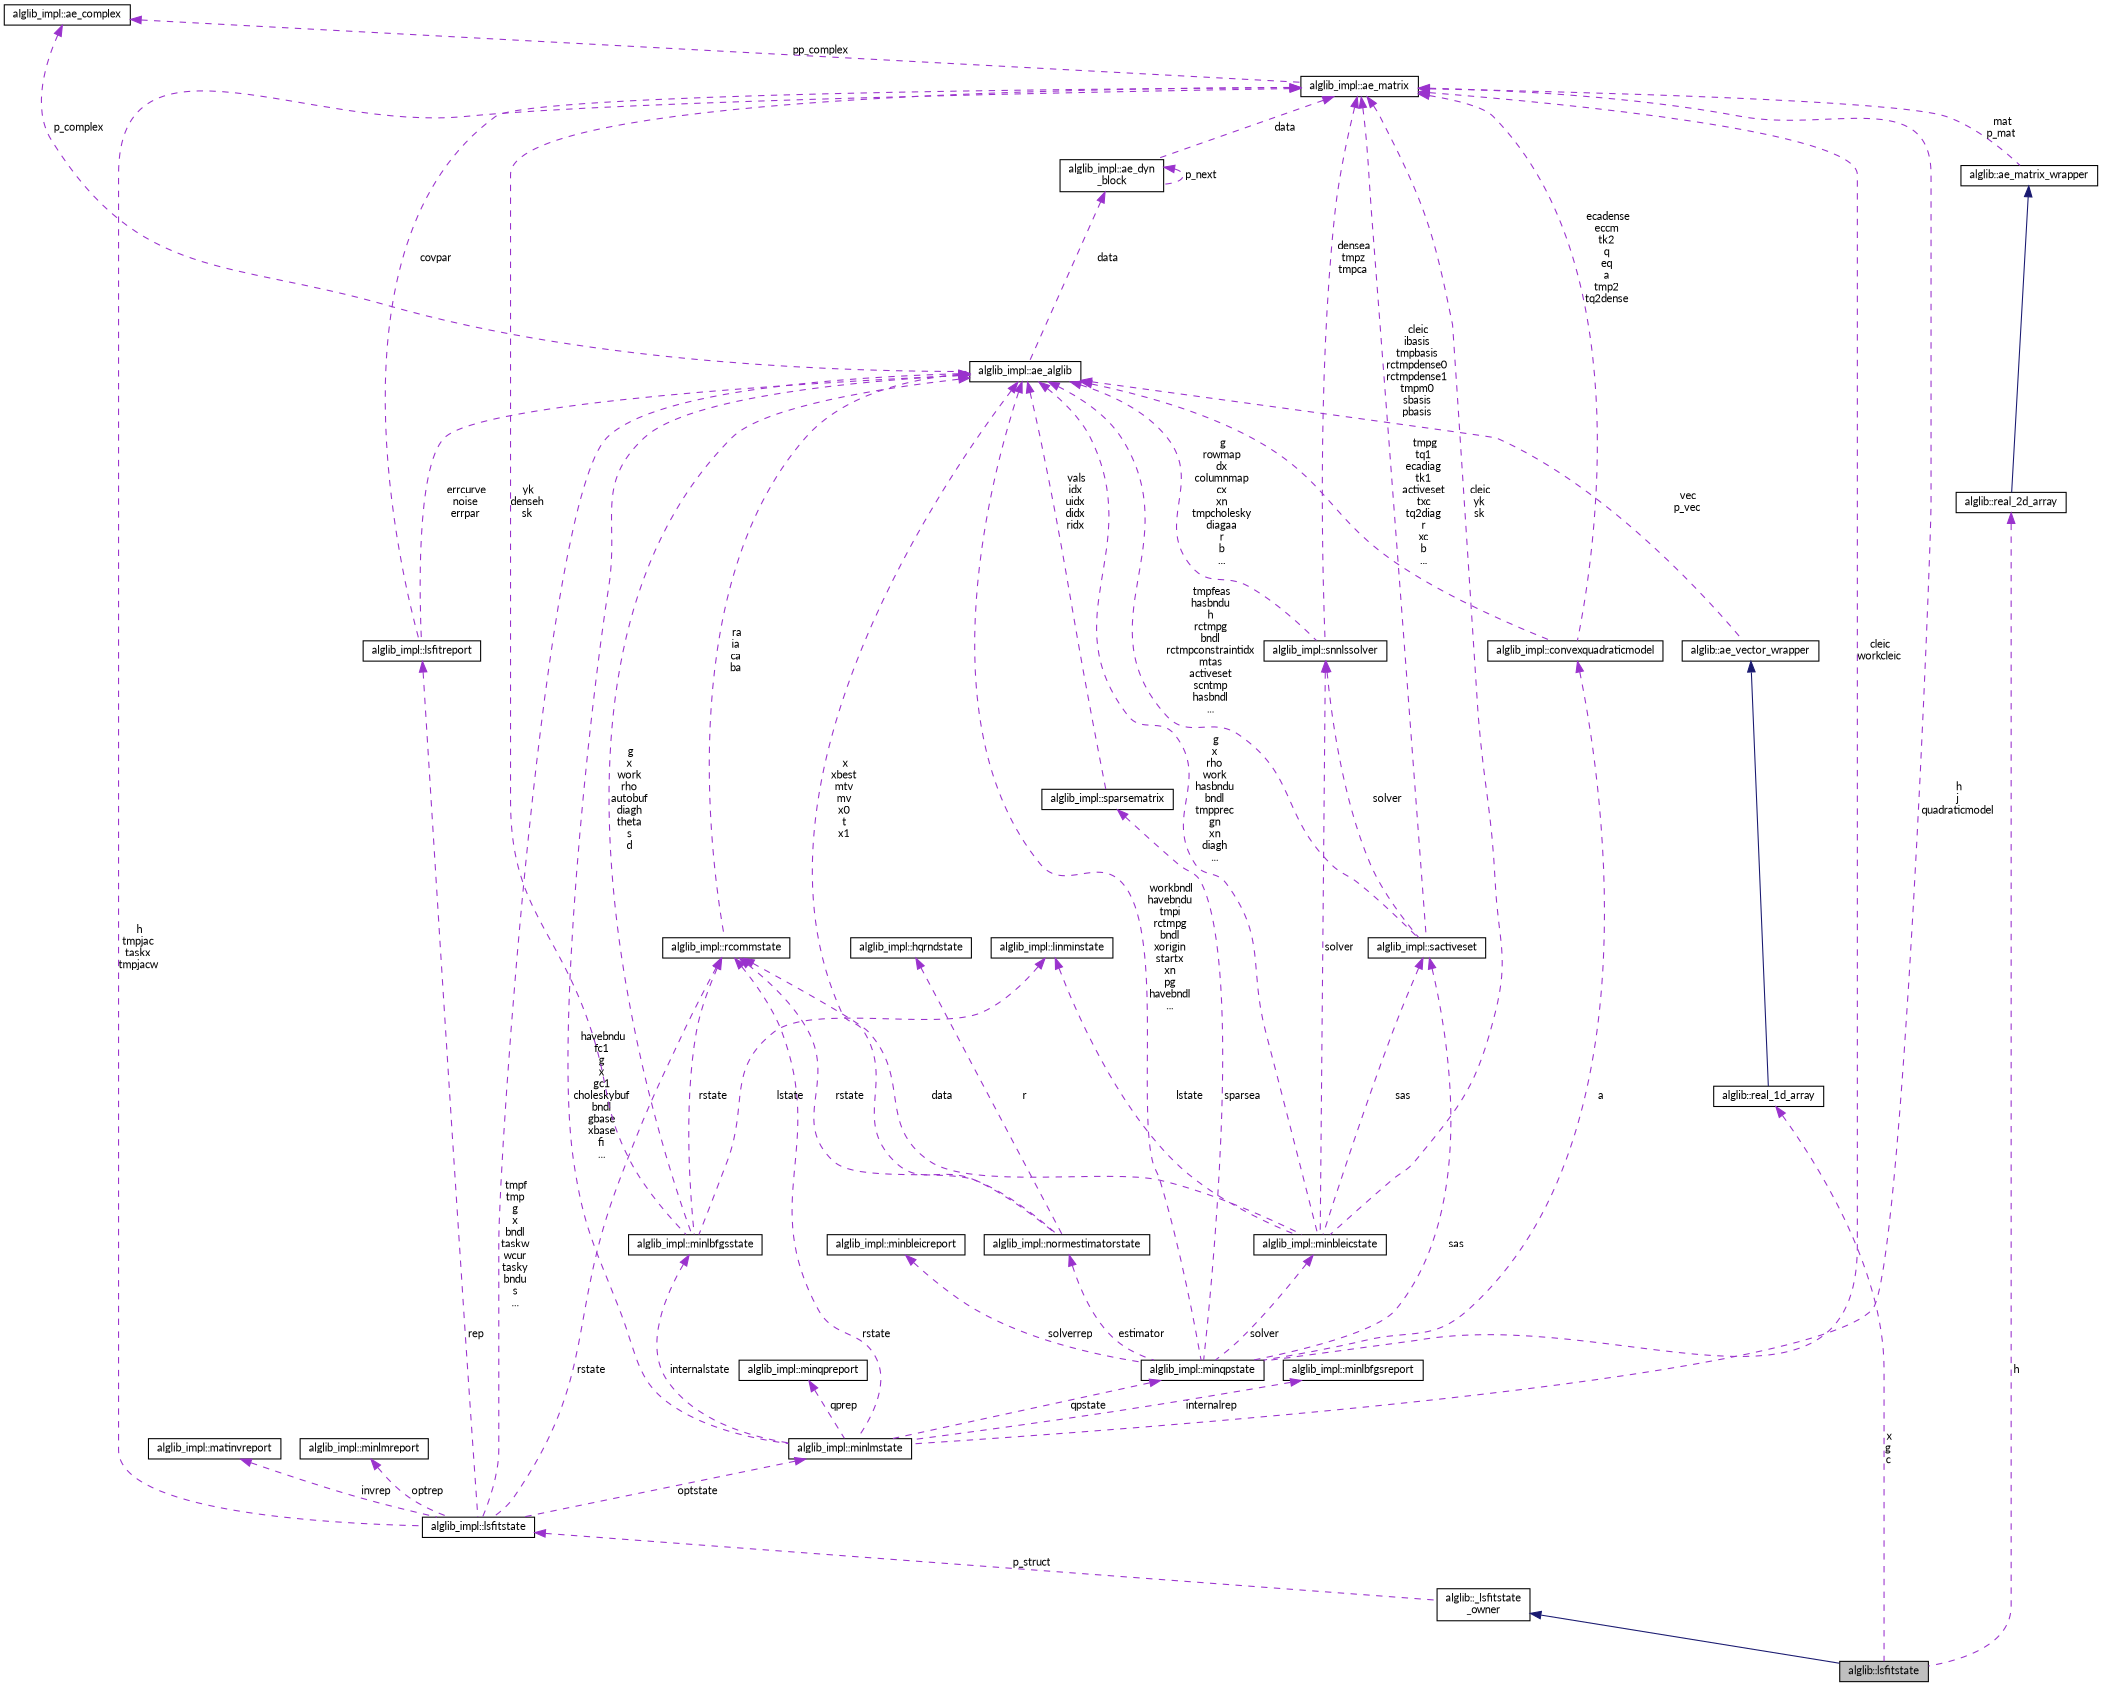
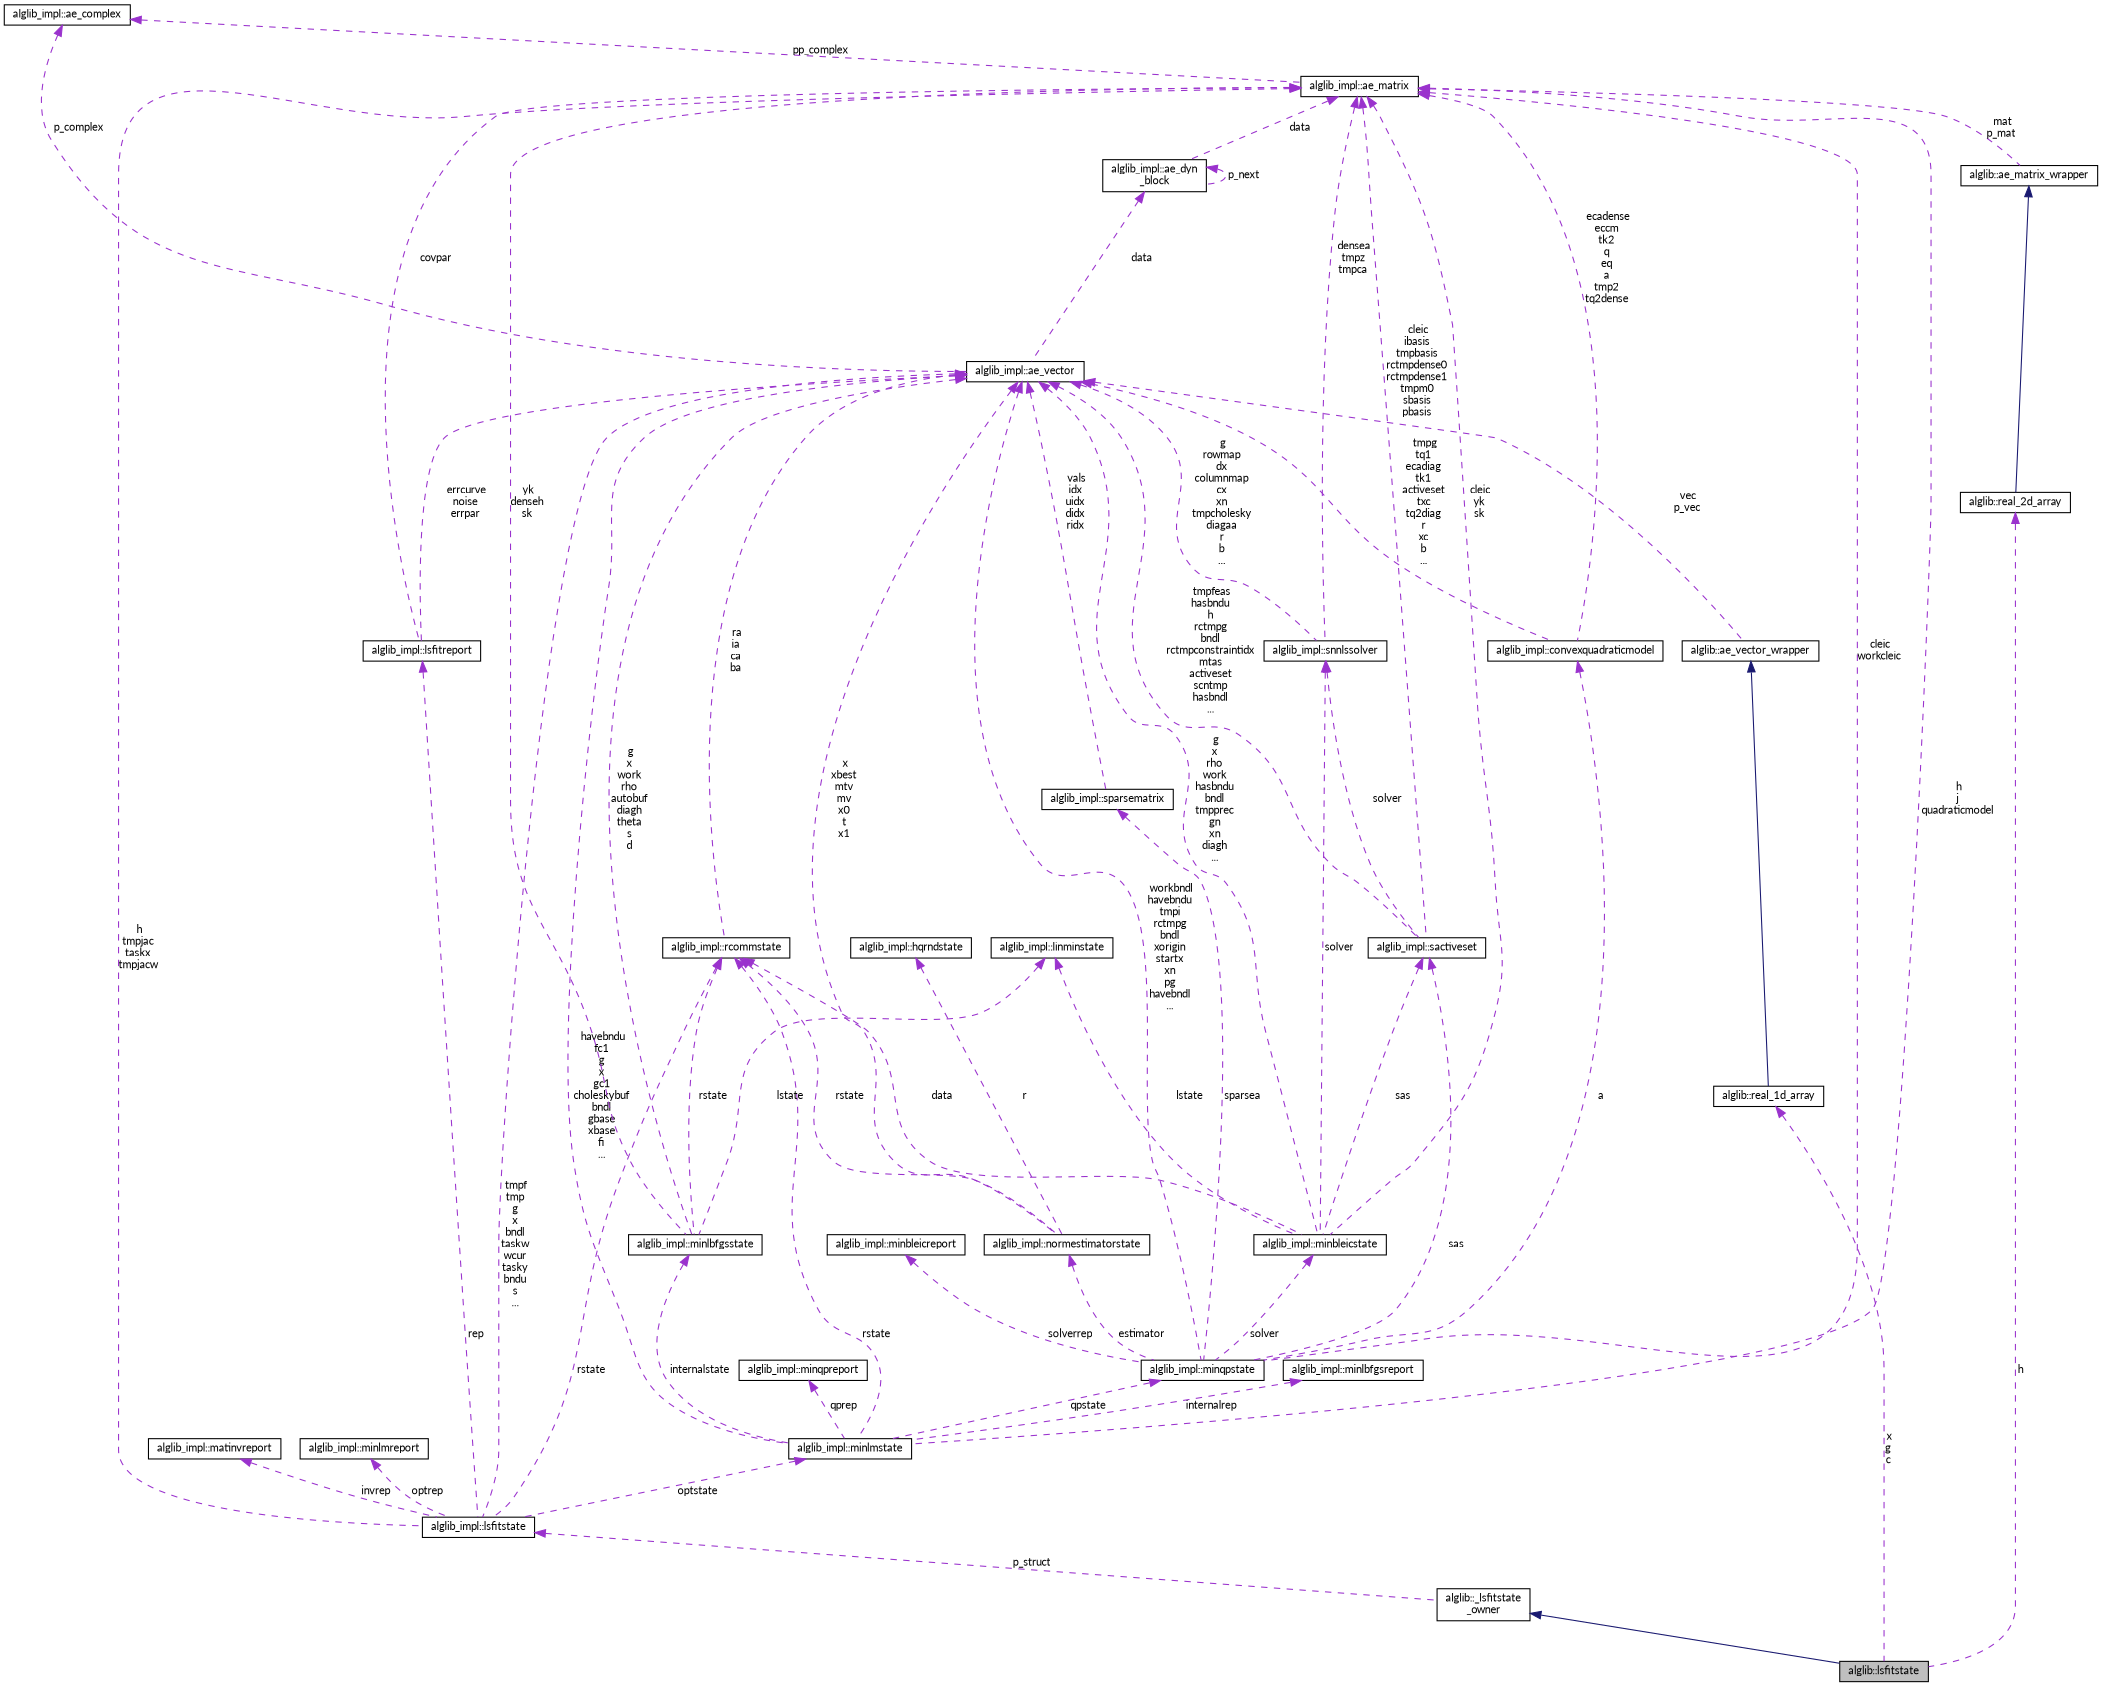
node "alglib_impl::ae_alglib": label "alglib_impl::ae_alglib" -> "alglib_impl::ae_vector"
